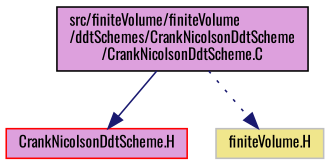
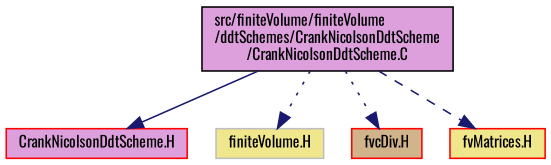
node "fvcDiv.H": added
node "fvMatrices.H": added
